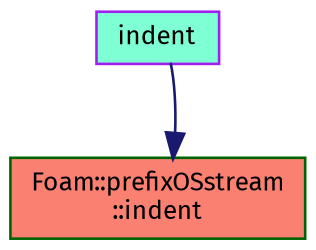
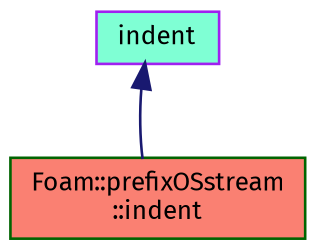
edge "indent" -> "Foam::prefixOSstream ::indent": reversed
